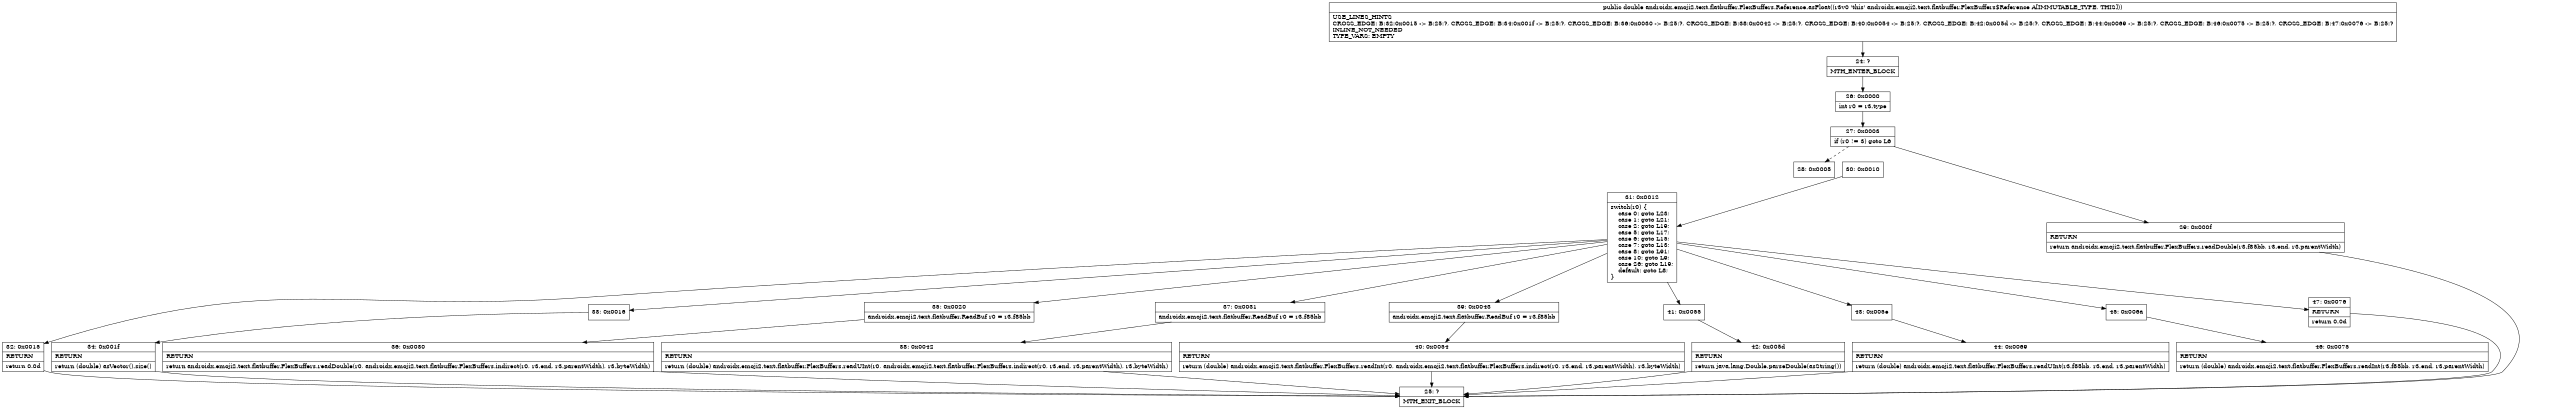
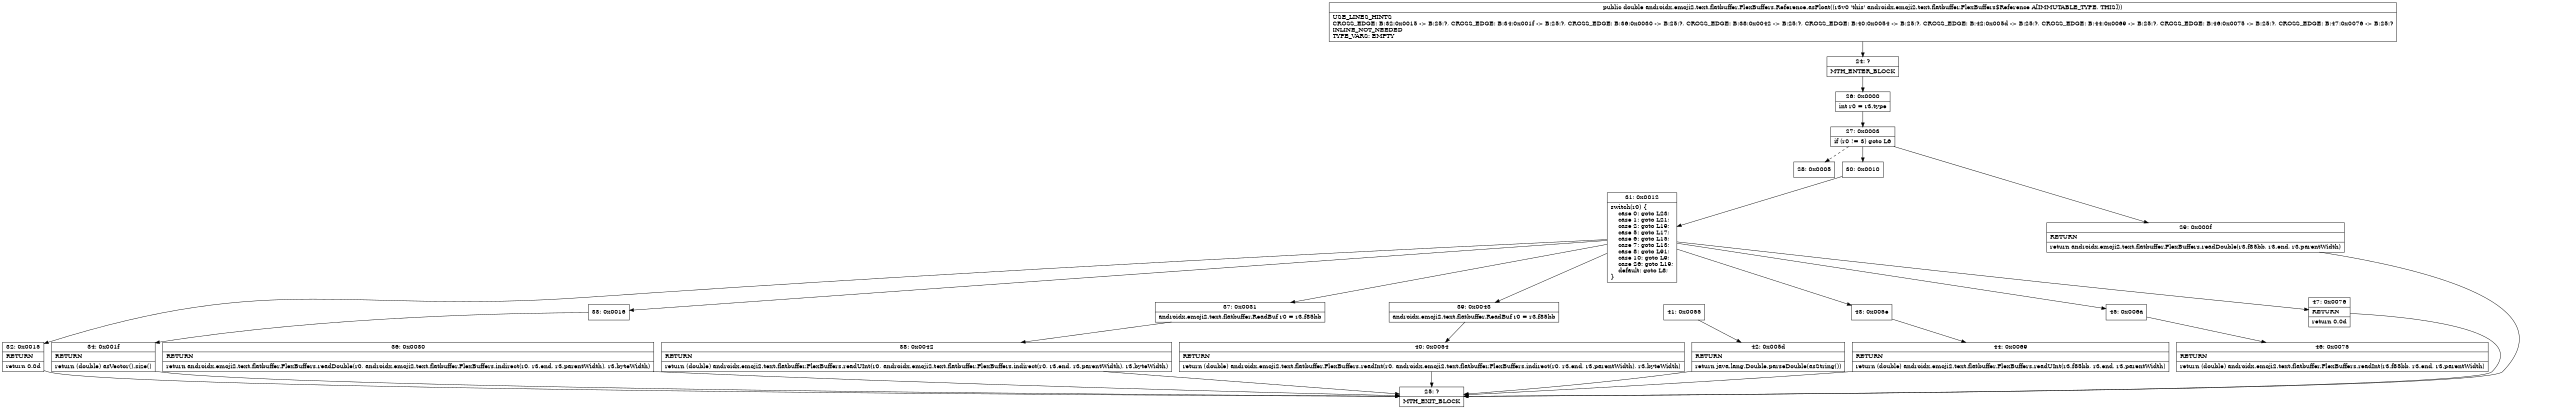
edge "27: 0x0003" -> "30: 0x0010": added
edge "31: 0x0012" -> "41: 0x0055": removed
node "35: 0x0020": removed
